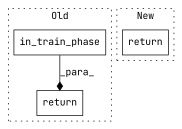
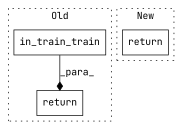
node "in_train_phase": label "in_train_phase" -> "in_train_train"
